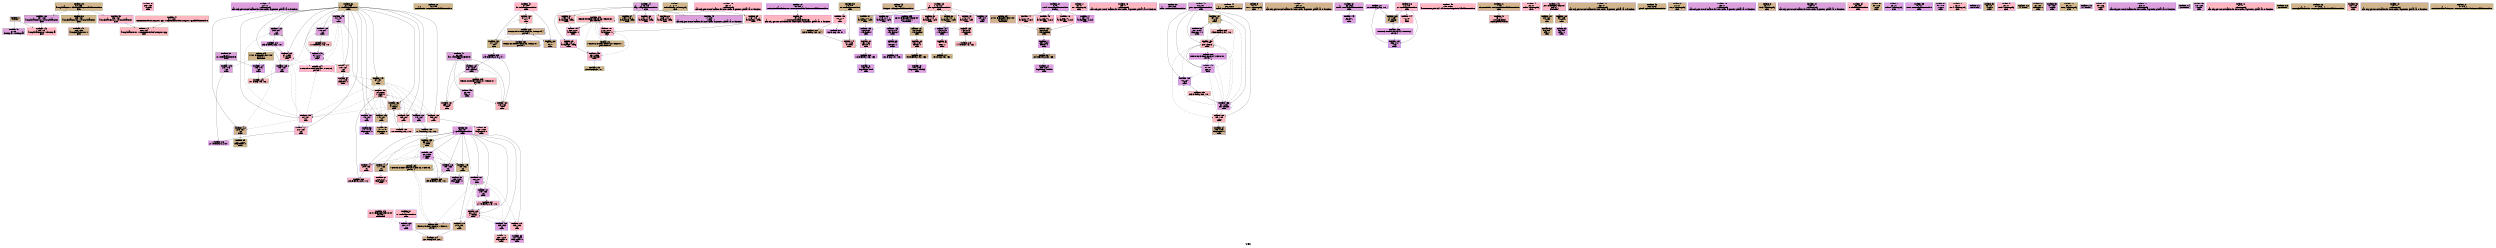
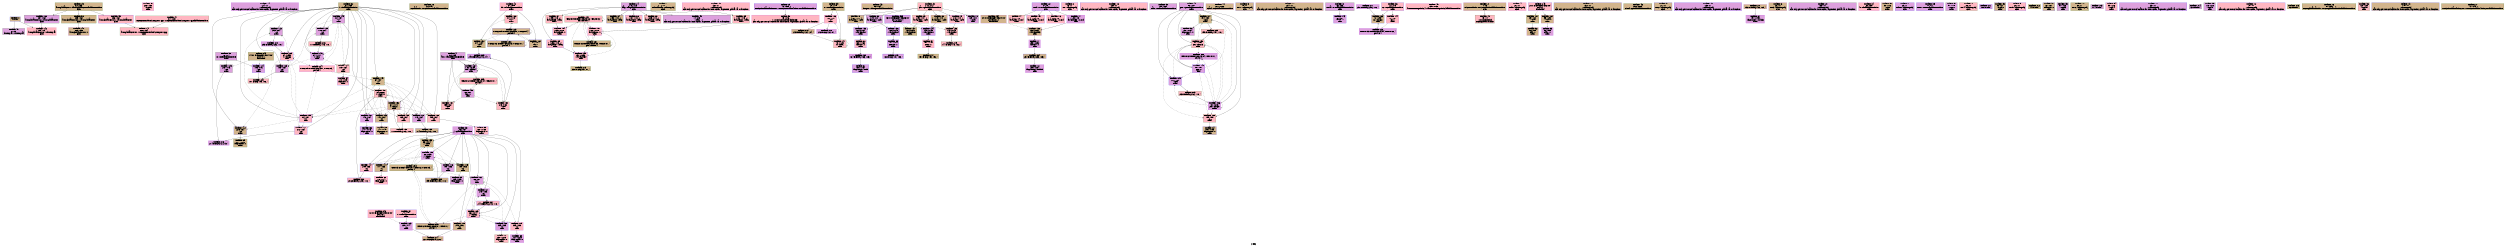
node "NodeID: 22": text "Binary" -> "Glob"
node "NodeID: 66": removed
node "NodeID: 122": removed
node "NodeID: 114": text "main" -> "ret"
